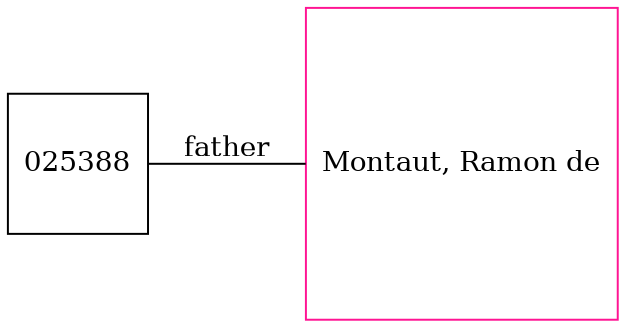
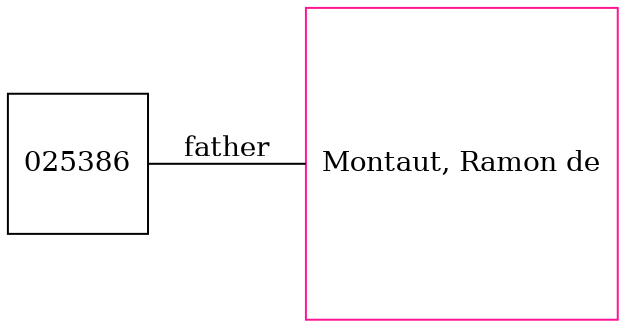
node "025388": label "025388" -> "025386"
